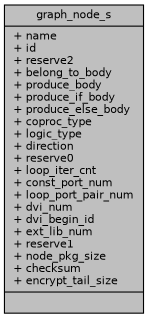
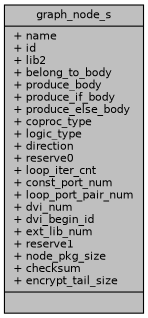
node "graph_node_s": text "+ reserve2" -> "+ lib2"
